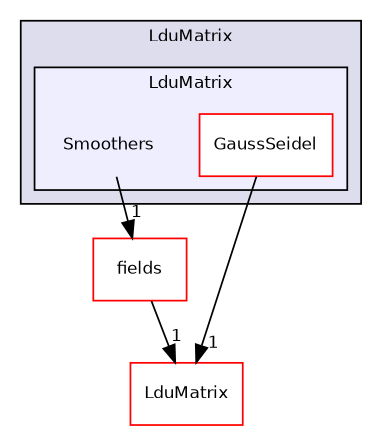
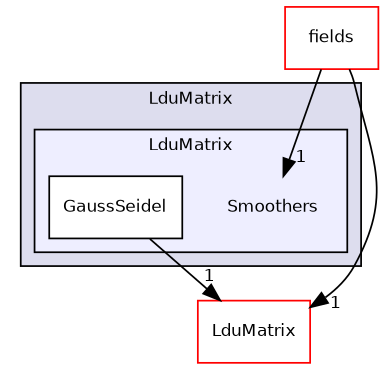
node "GaussSeidel": color red -> black
edge "Smoothers" -> "fields": reversed
